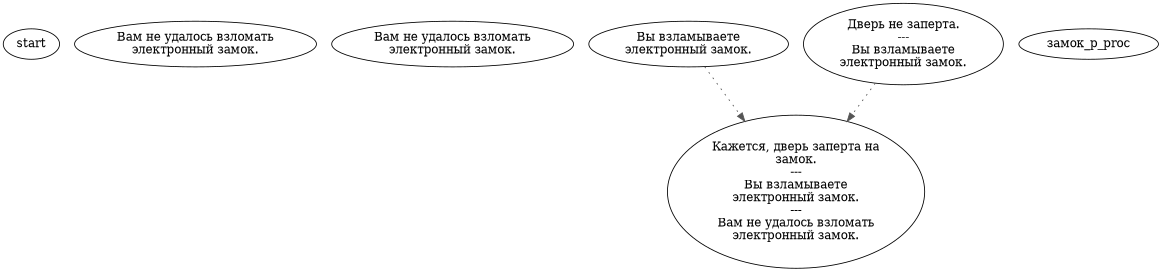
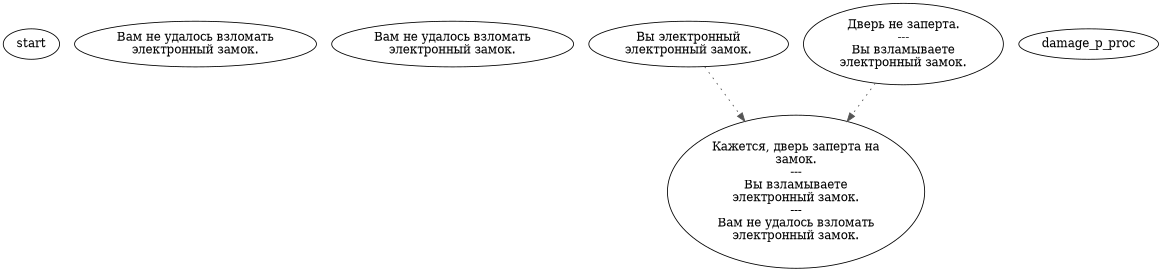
node "Вы взламываете электронный замок.": label "Вы взламываете электронный замок." -> "Вы электронный электронный замок."
node "замок_p_proc": label "замок_p_proc" -> "damage_p_proc"
